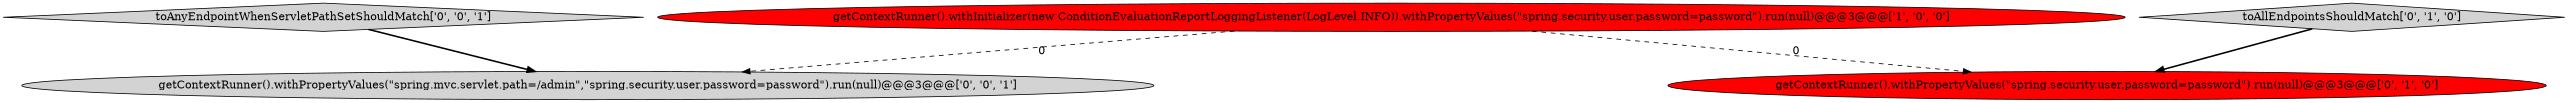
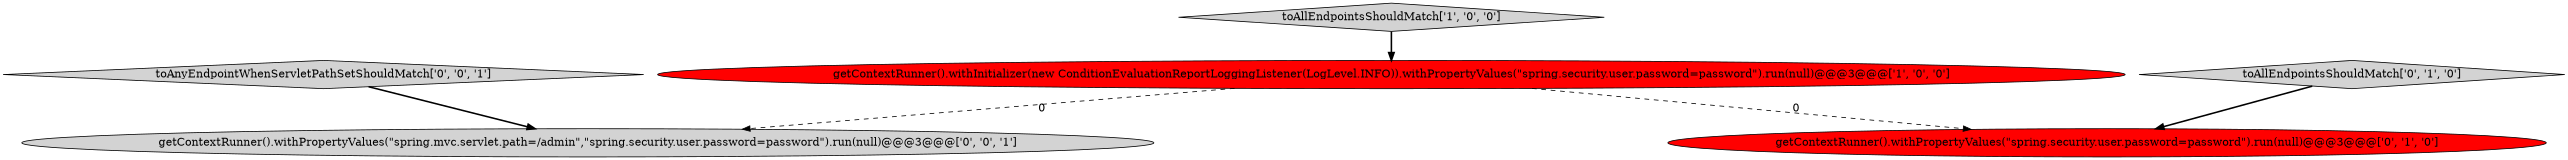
node "toAllEndpointsShouldMatch['1', '0', '0']": added
